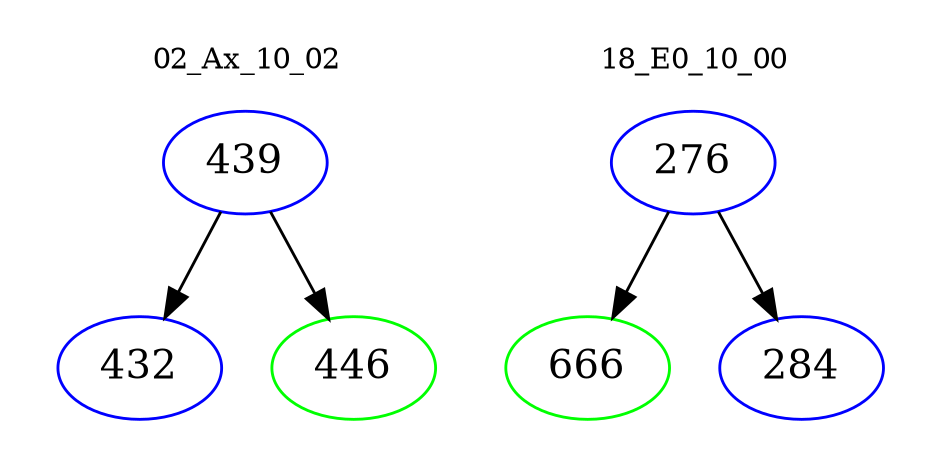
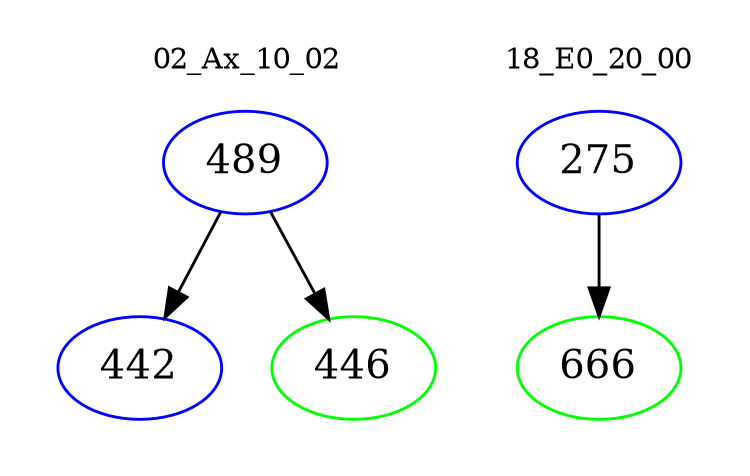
cluster "18_E0_10_00": label "18_E0_10_00" -> "18_E0_20_00"
node "439": label "439" -> "489"
node "276": label "276" -> "275"
node "432": label "432" -> "442"
node "284": removed
